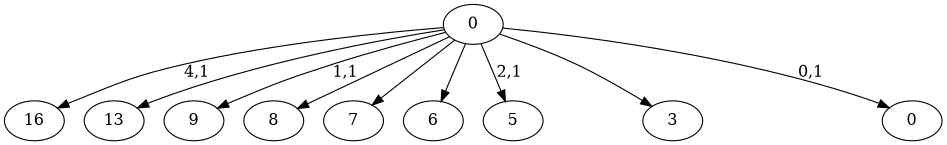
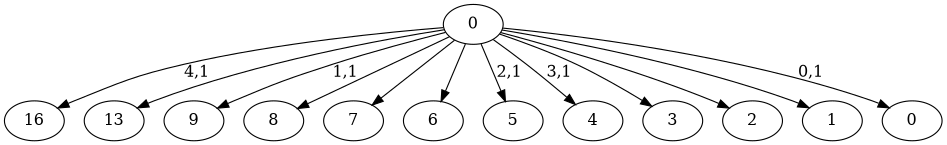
node "4": added
node "2": added
node "1": added
